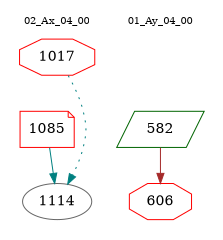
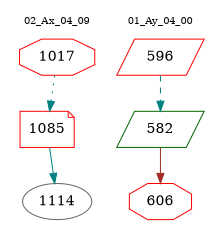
cluster "02_Ax_04_00": label "02_Ax_04_00" -> "02_Ax_04_09"
node "596": added
edge "1017" -> "1114": now "1017" -> "1085"
